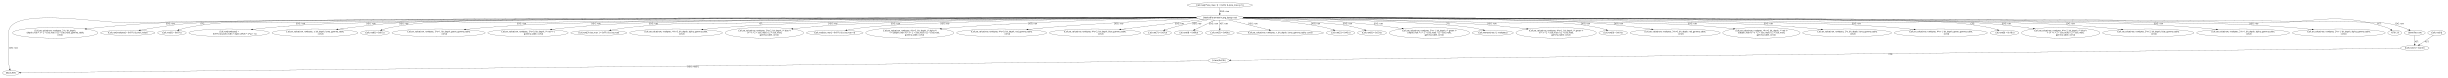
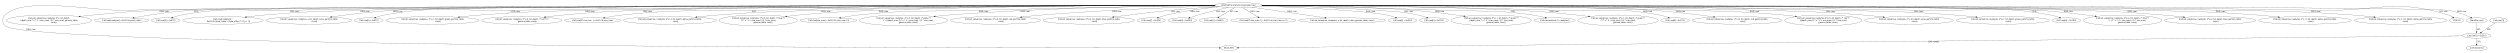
edge "(Call,row[2*size_max+1] = 0xFFU & (size_max+y+1))" -> "(MethodParameterIn,png_bytep row)": reversed
edge "(MethodParameterIn,png_bytep row)" -> "1070129": label "AST: " -> "AST: row"
edge "(Literal,0x23U)" -> "(Block,RET)": now "(Call,row[1] = 0x23U)" -> "(Block,RET)"
